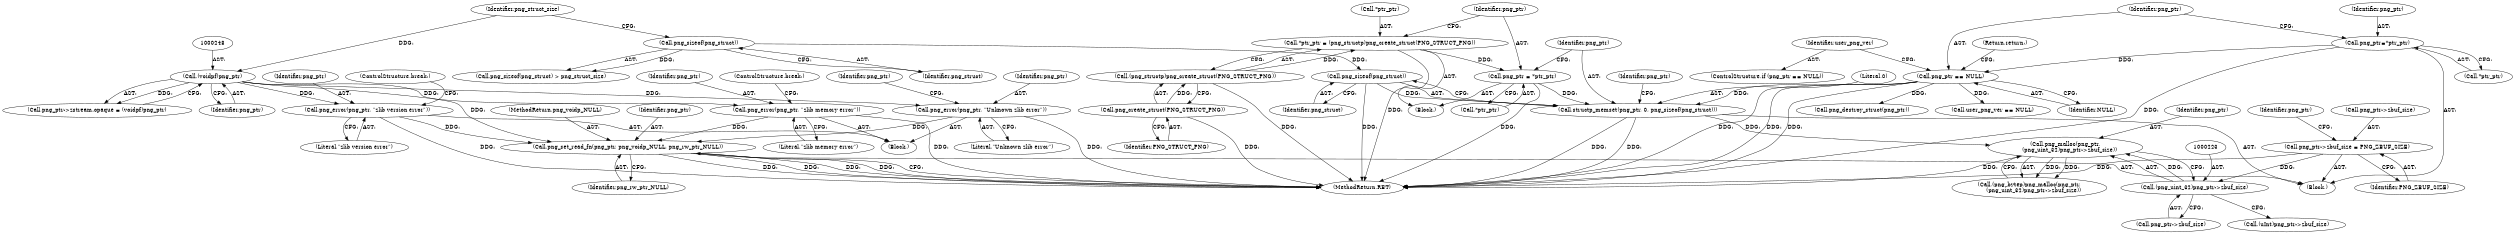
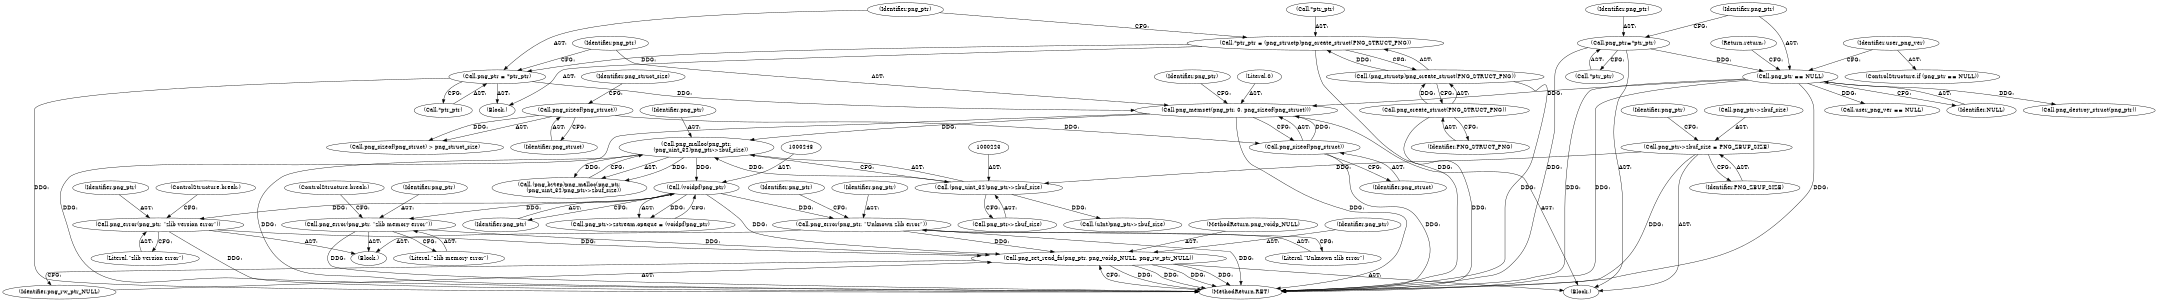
edge "(Identifier,png_struct_size)" -> "(Call,(voidpf)png_ptr)": now "(Call,png_malloc(png_ptr, (png_uint_32)png_ptr->zbuf_size))" -> "(Call,(voidpf)png_ptr)"
node "(Call,structp_memset(png_ptr, 0, png_sizeof(png_struct)))": label "(Call,structp_memset(png_ptr, 0, png_sizeof(png_struct)))" -> "(Call,png_memset(png_ptr, 0, png_sizeof(png_struct)))"
edge "(Call,(png_uint_32)png_ptr->zbuf_size)" -> "(Call,(uInt)png_ptr->zbuf_size)": label "CFG: " -> "DDG: "
